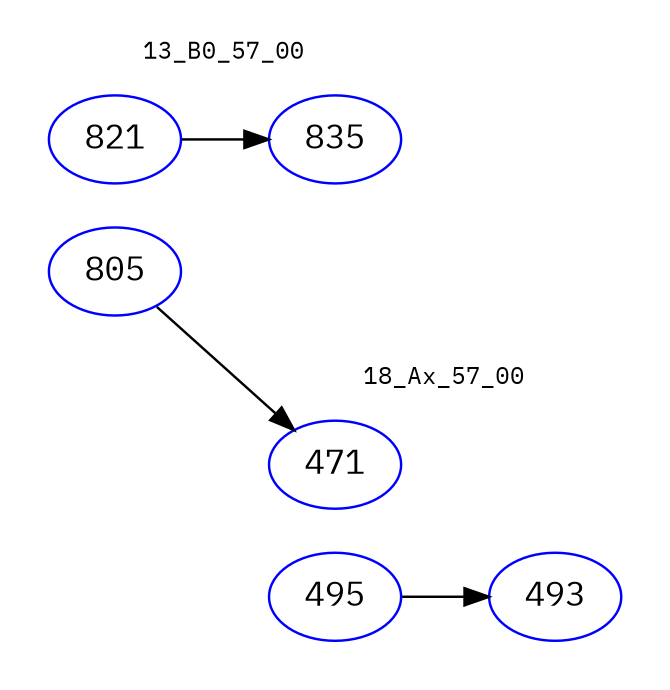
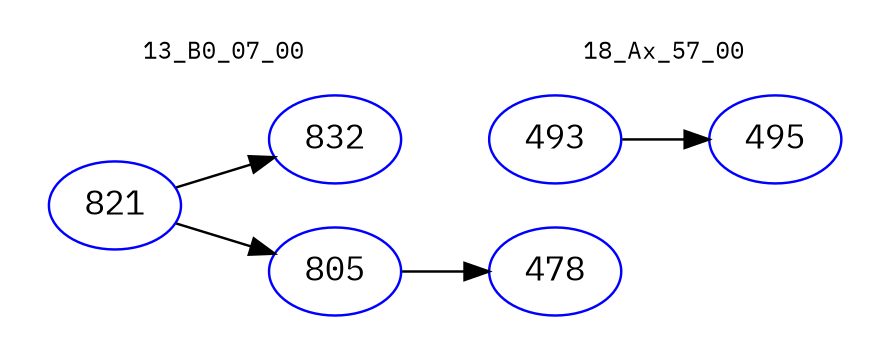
cluster "13_B0_57_00": label "13_B0_57_00" -> "13_B0_07_00"
node "835": label "835" -> "832"
edge "821" -> "805": added
node "471": label "471" -> "478"
edge "495" -> "493": reversed
